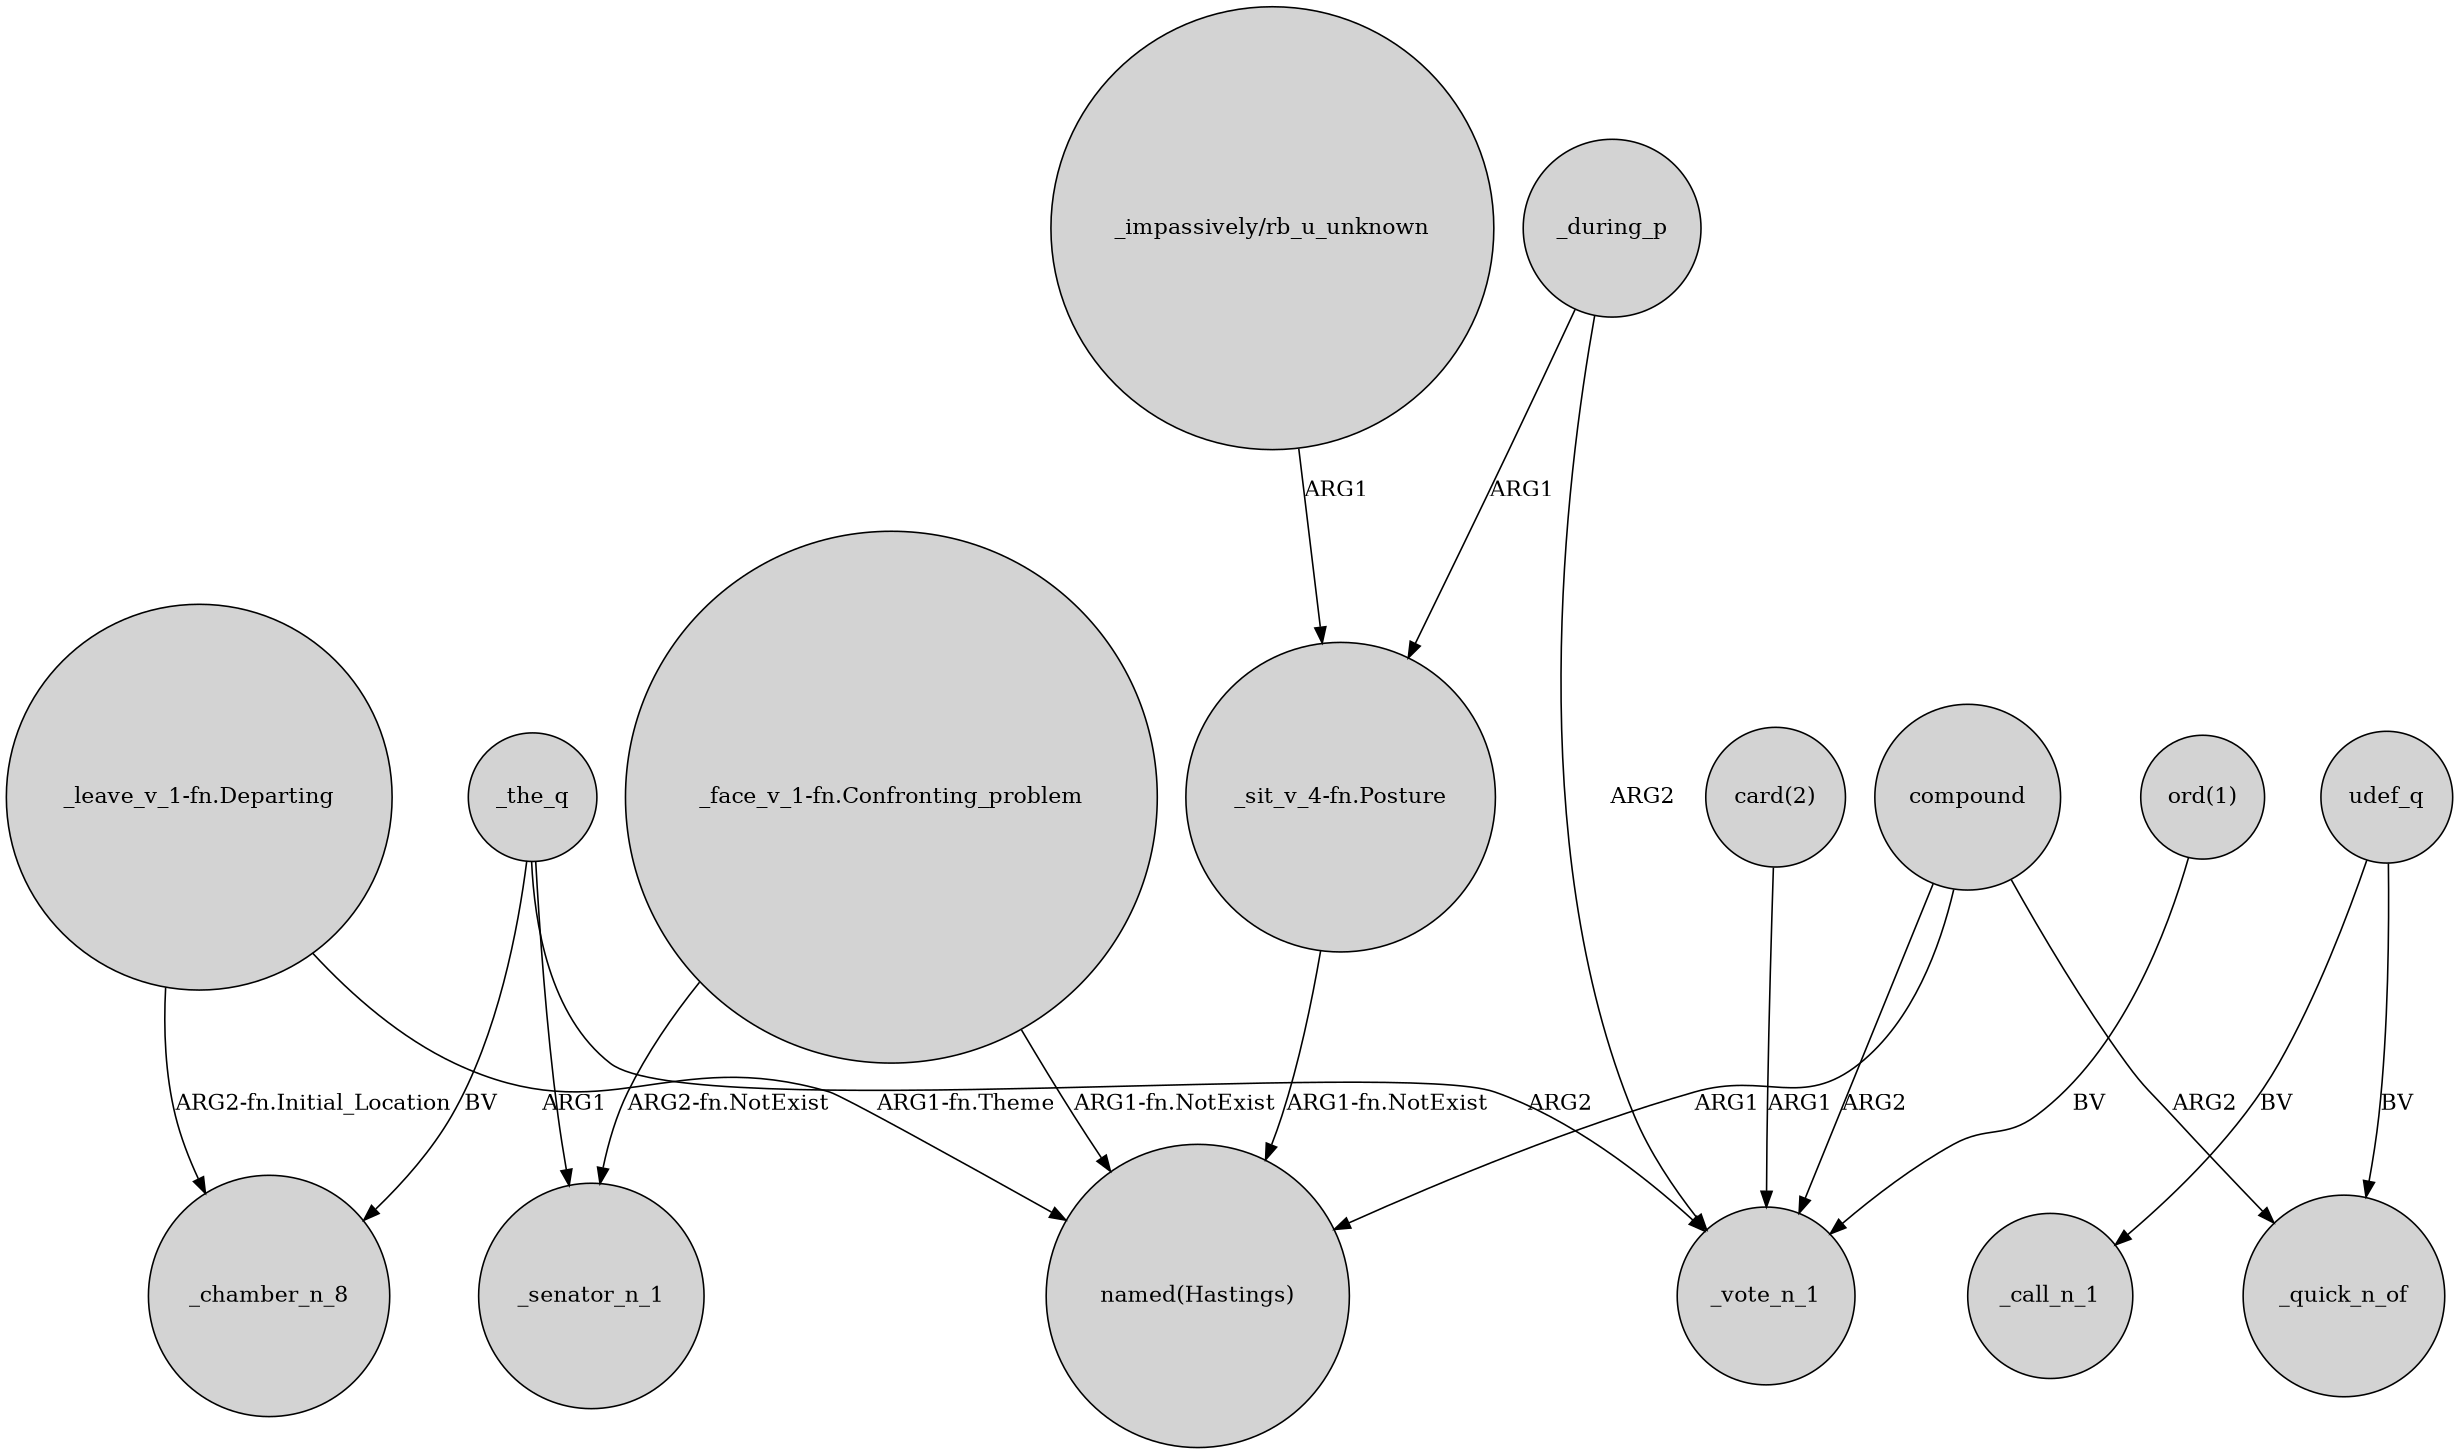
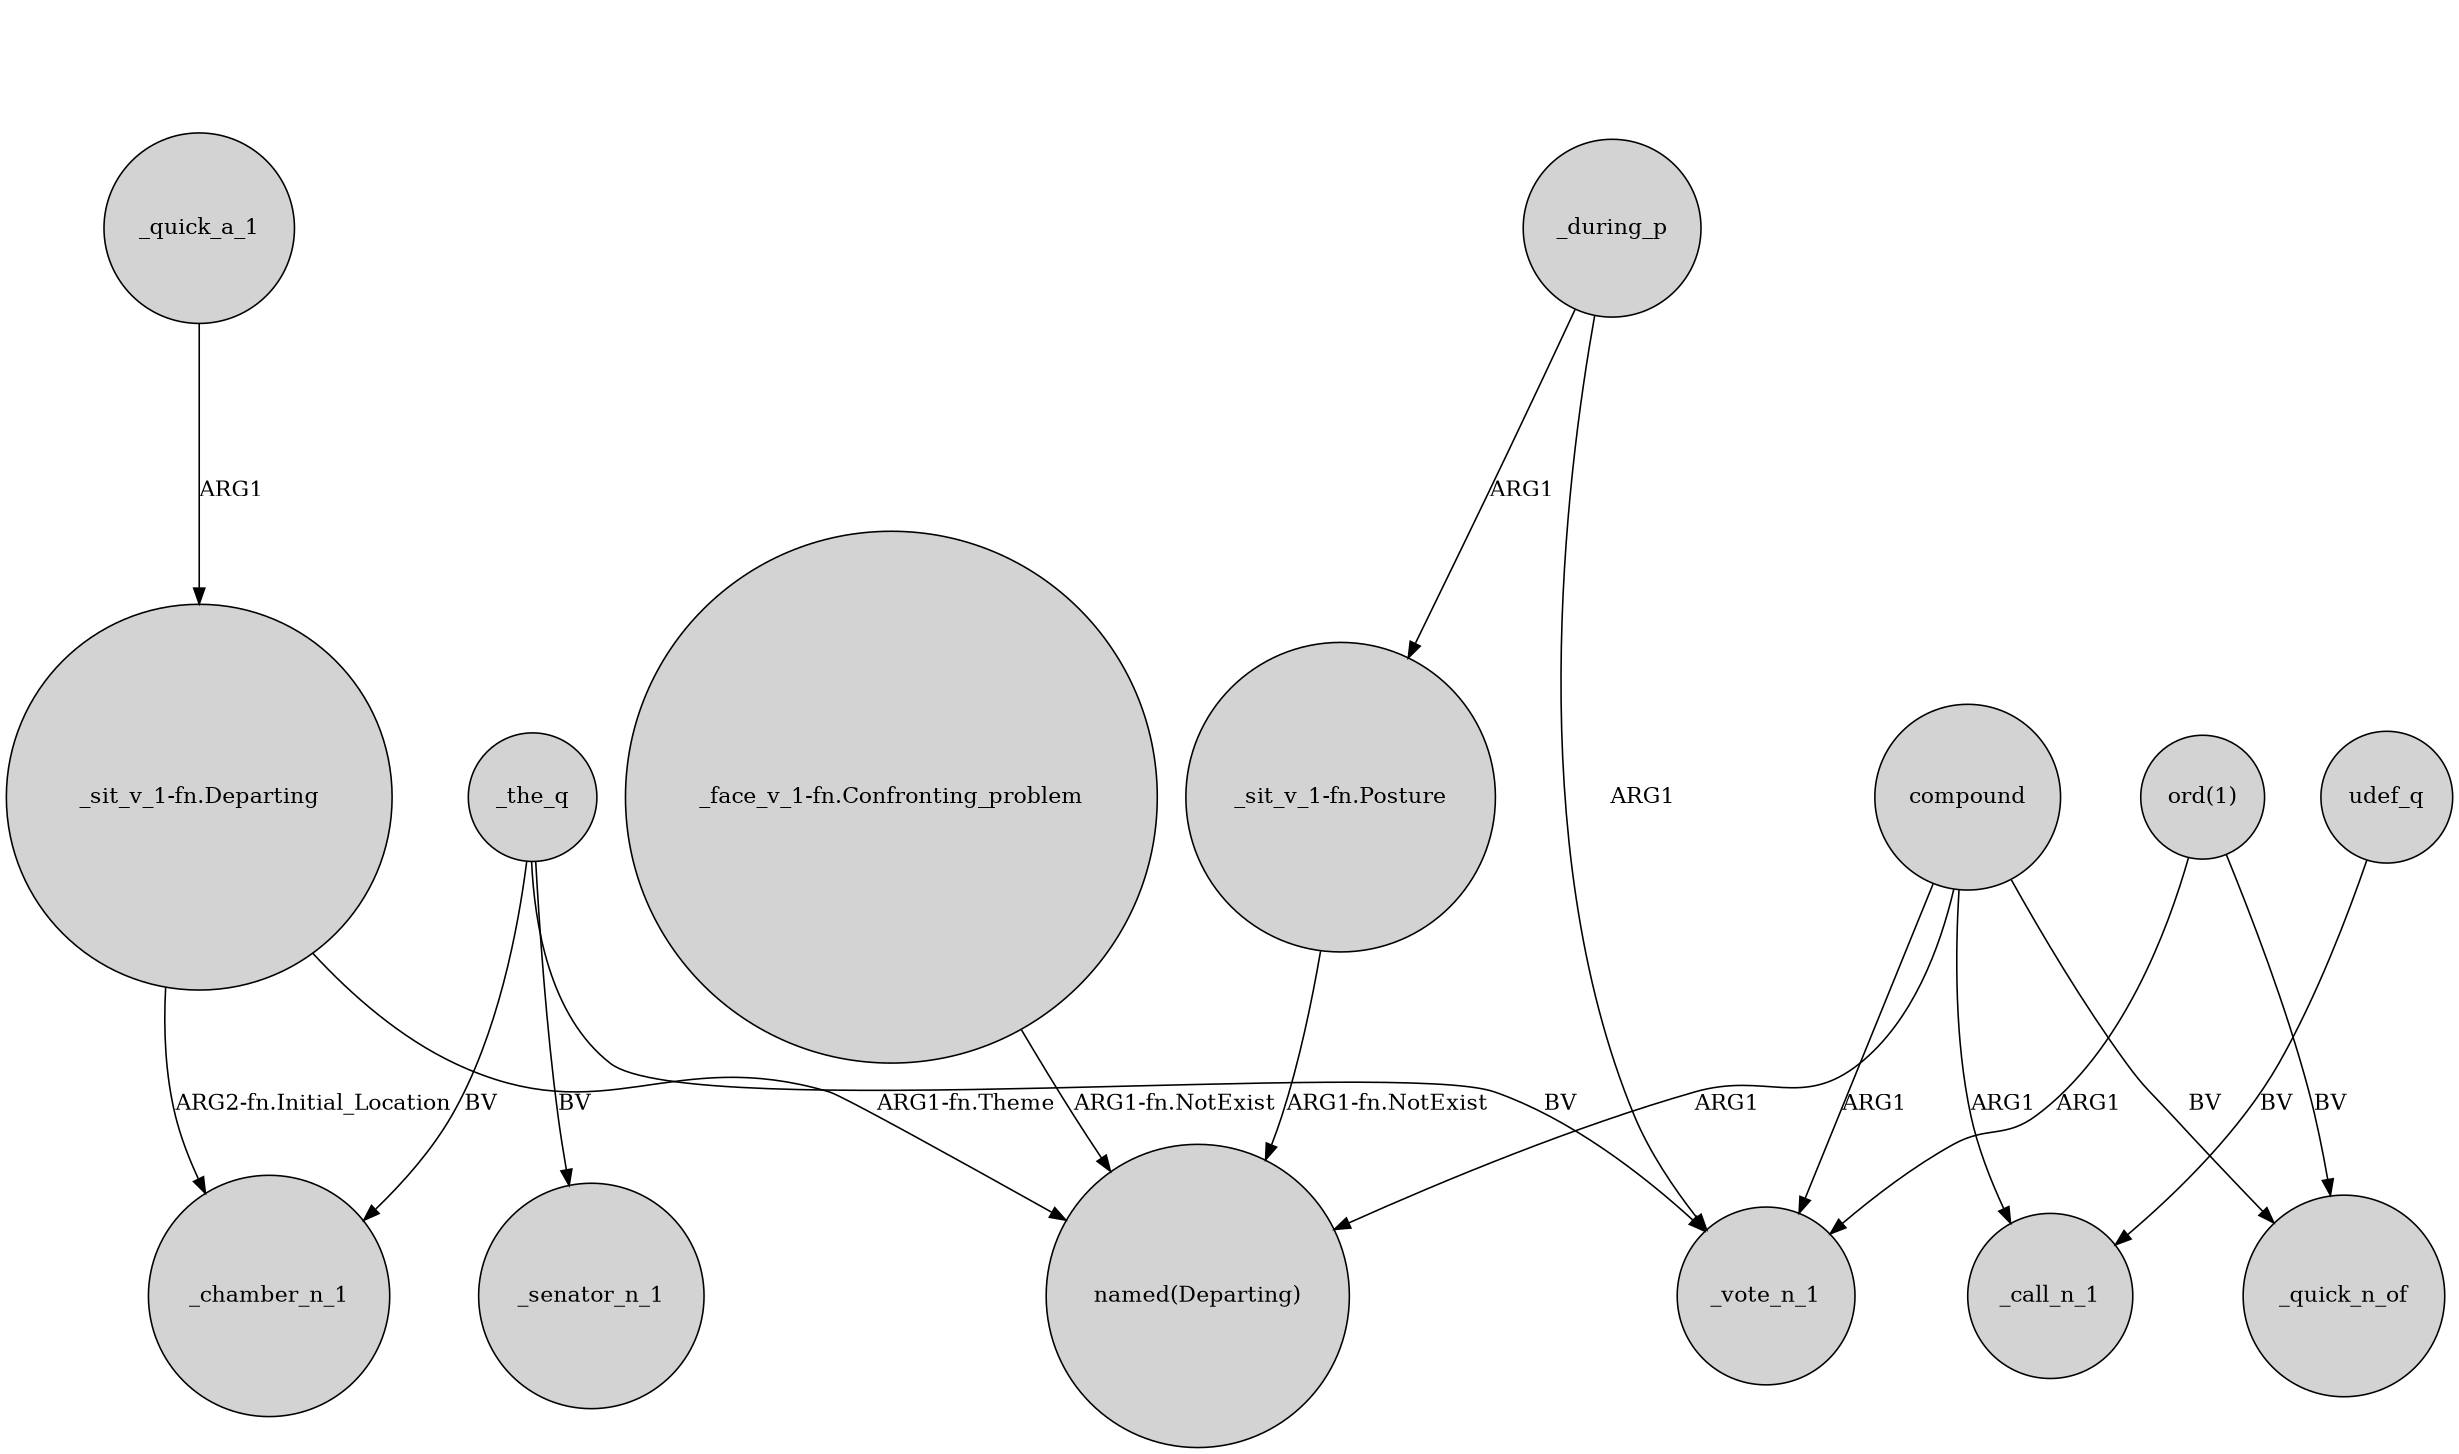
node "_quick_a_1": added
node "_impassively/rb_u_unknown": removed
node "_leave_v_1-fn.Departing": label "_leave_v_1-fn.Departing" -> "_sit_v_1-fn.Departing"
node "_sit_v_4-fn.Posture": label "_sit_v_4-fn.Posture" -> "_sit_v_1-fn.Posture"
edge "_during_p" -> "_vote_n_1": label "ARG2" -> "ARG1"
node "card(2)": removed
edge "udef_q" -> "_quick_n_of": now "ord(1)" -> "_quick_n_of"
edge "compound" -> "_call_n_1": added, label "ARG1"
edge "_face_v_1-fn.Confronting_problem" -> "_senator_n_1": removed, label "ARG2-fn.NotExist"
edge "_the_q" -> "_senator_n_1": label "ARG1" -> "BV"
edge "_the_q" -> "_vote_n_1": label "ARG2" -> "BV"
edge "compound" -> "_vote_n_1": label "ARG2" -> "ARG1"
edge "ord(1)" -> "_vote_n_1": label "BV" -> "ARG1"
edge "compound" -> "_quick_n_of": label "ARG2" -> "BV"
node "_chamber_n_8": label "_chamber_n_8" -> "_chamber_n_1"
node "named(Hastings)": label "named(Hastings)" -> "named(Departing)"
